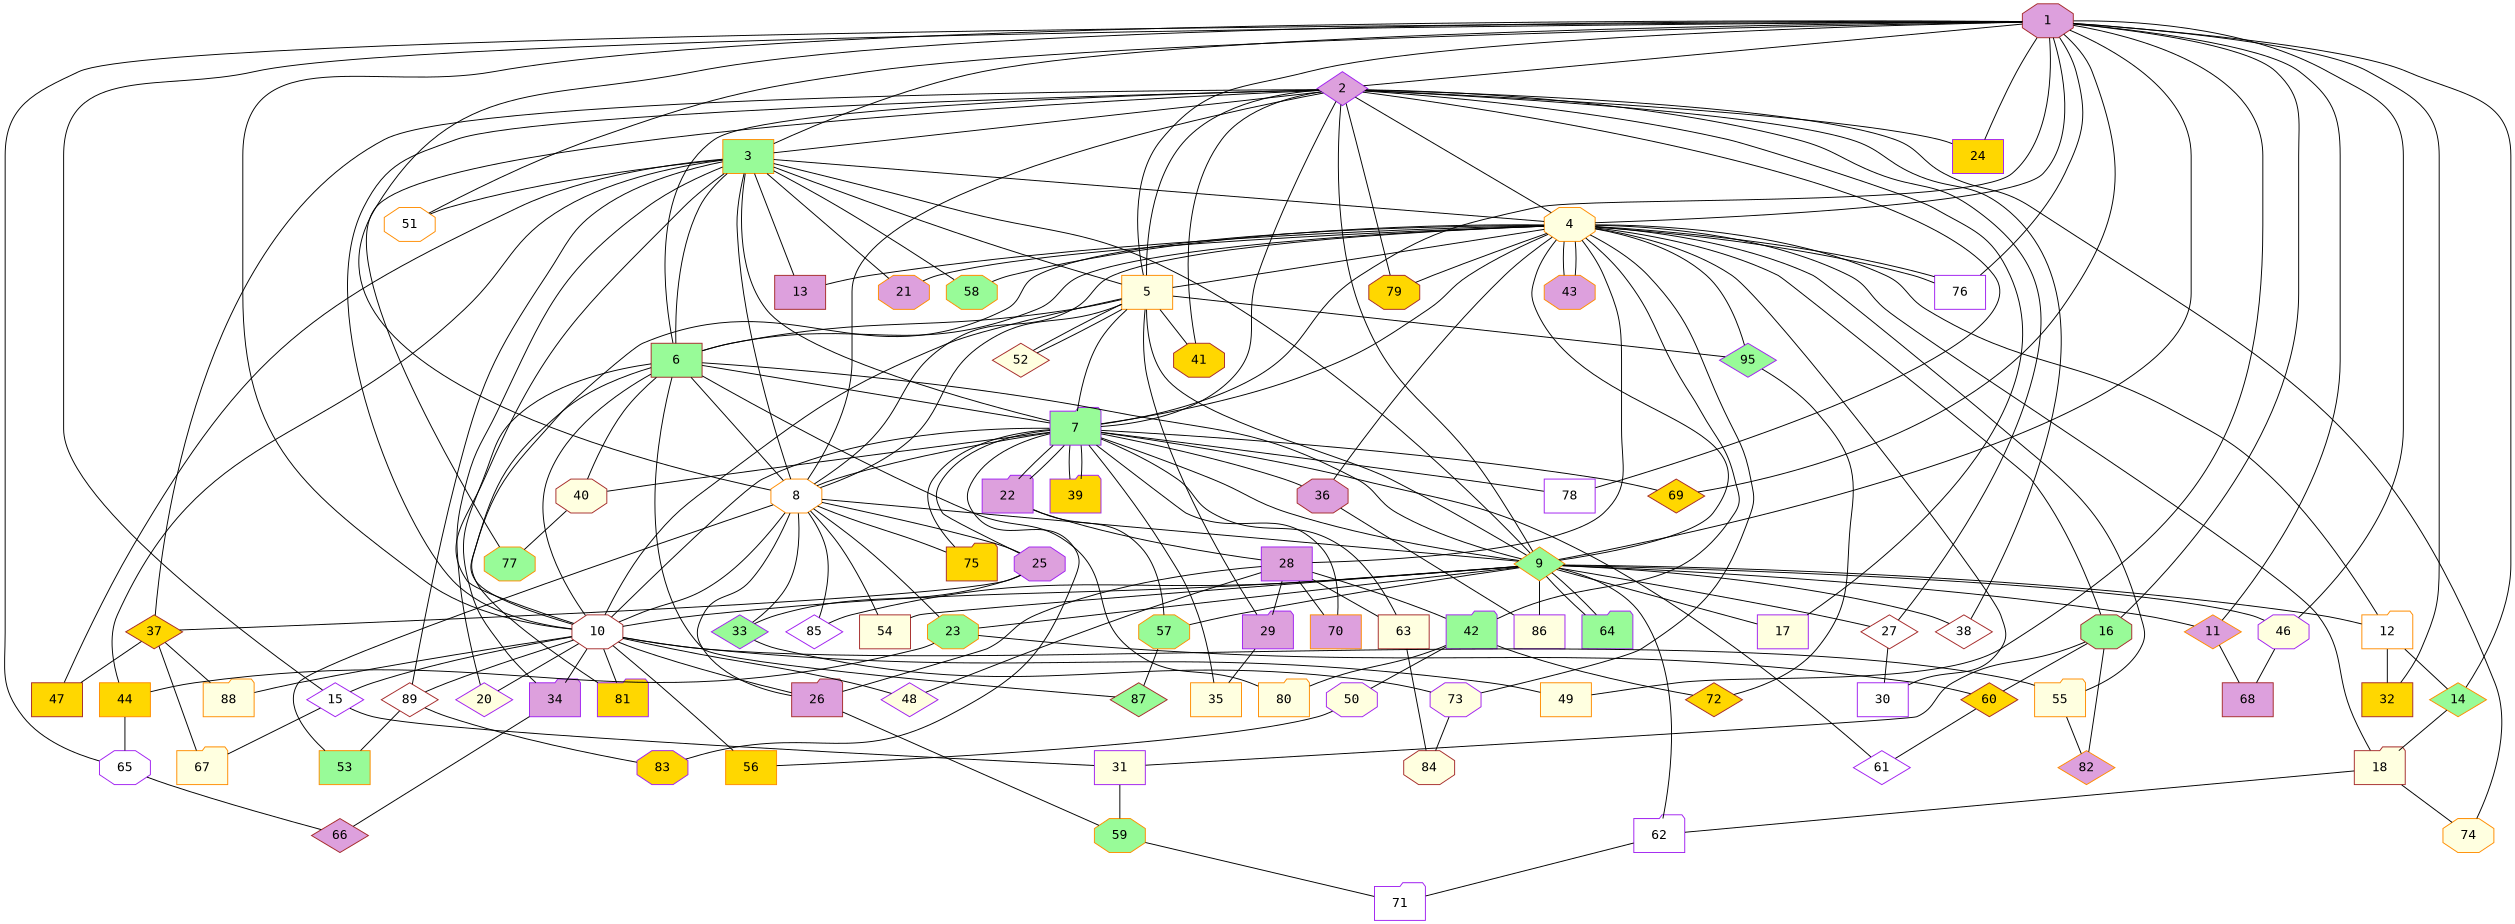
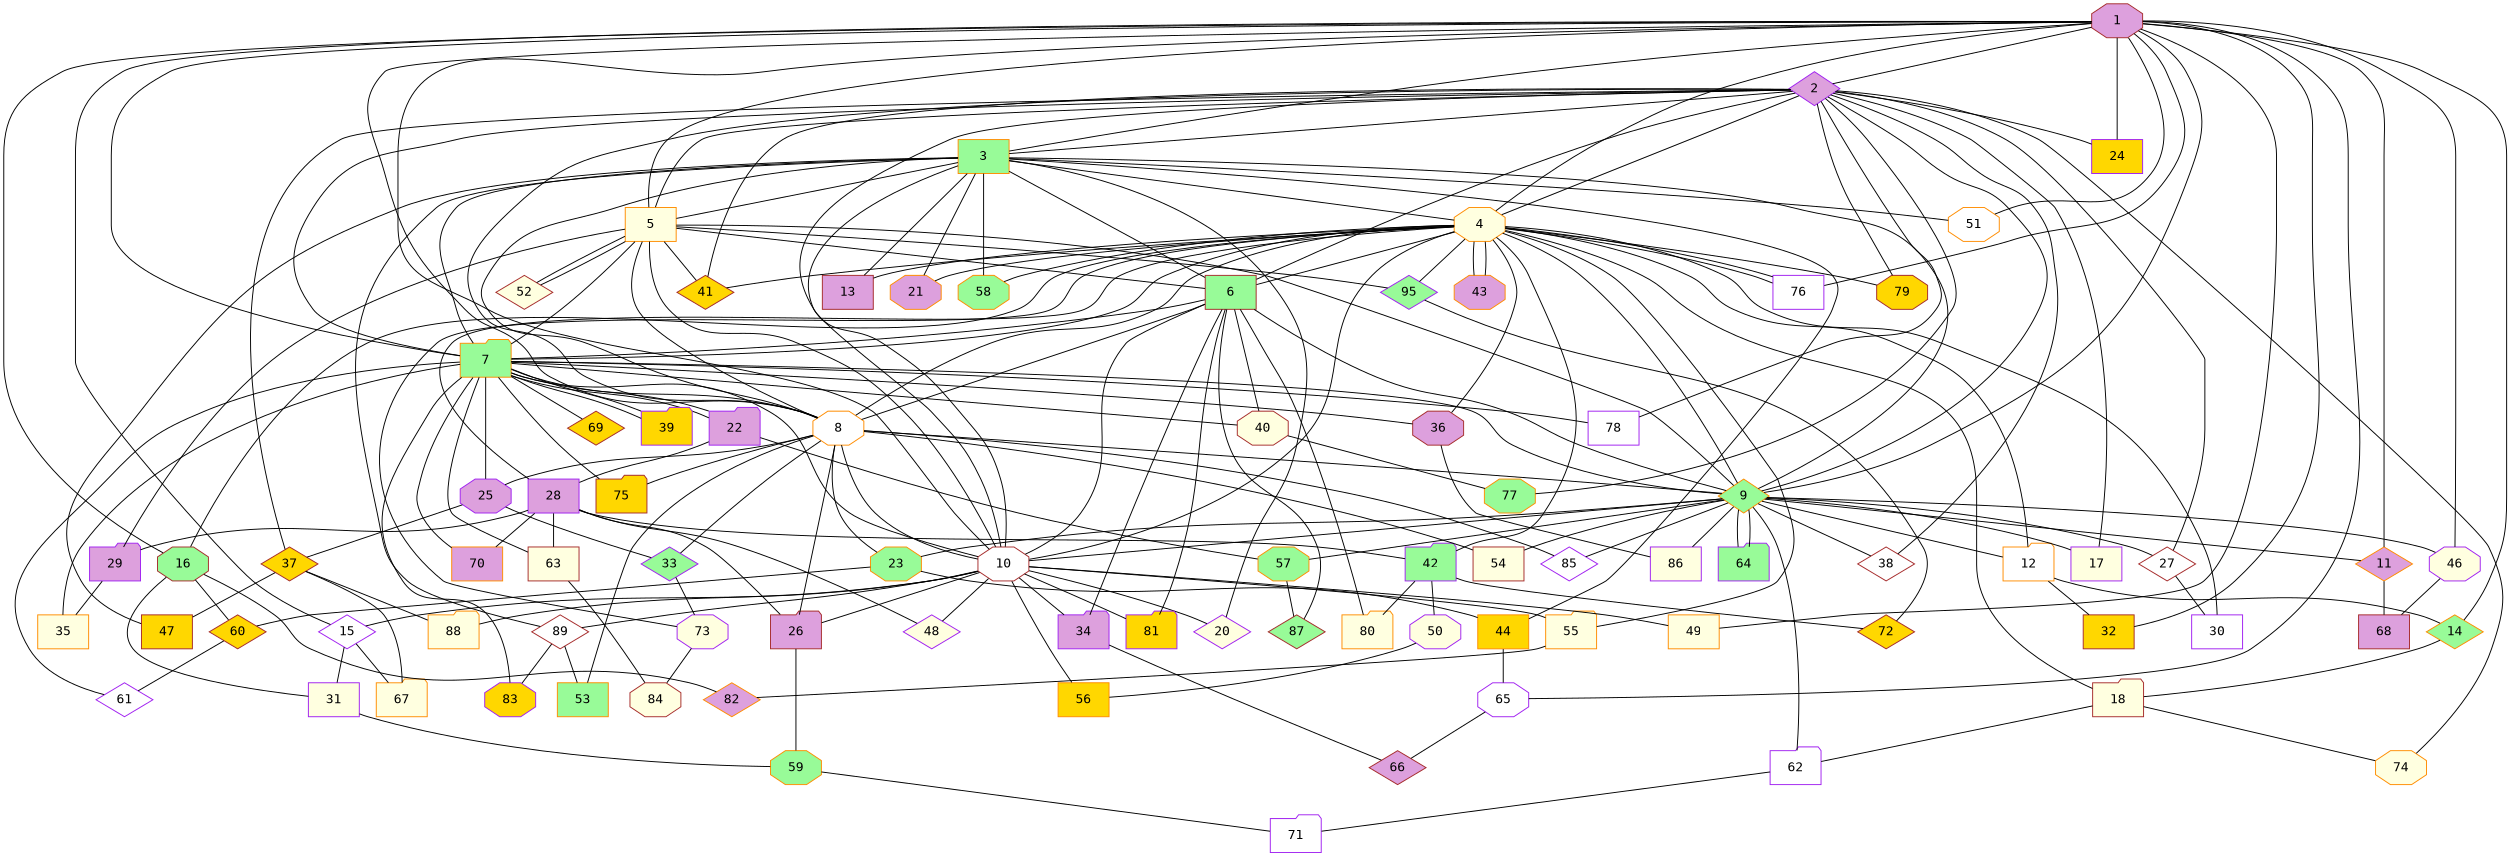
edge "4" -- "5": now "4" -- "41"
node "41": shape octagon -> diamond
edge "1" -- "69": removed
node "7": color purple -> darkorange
